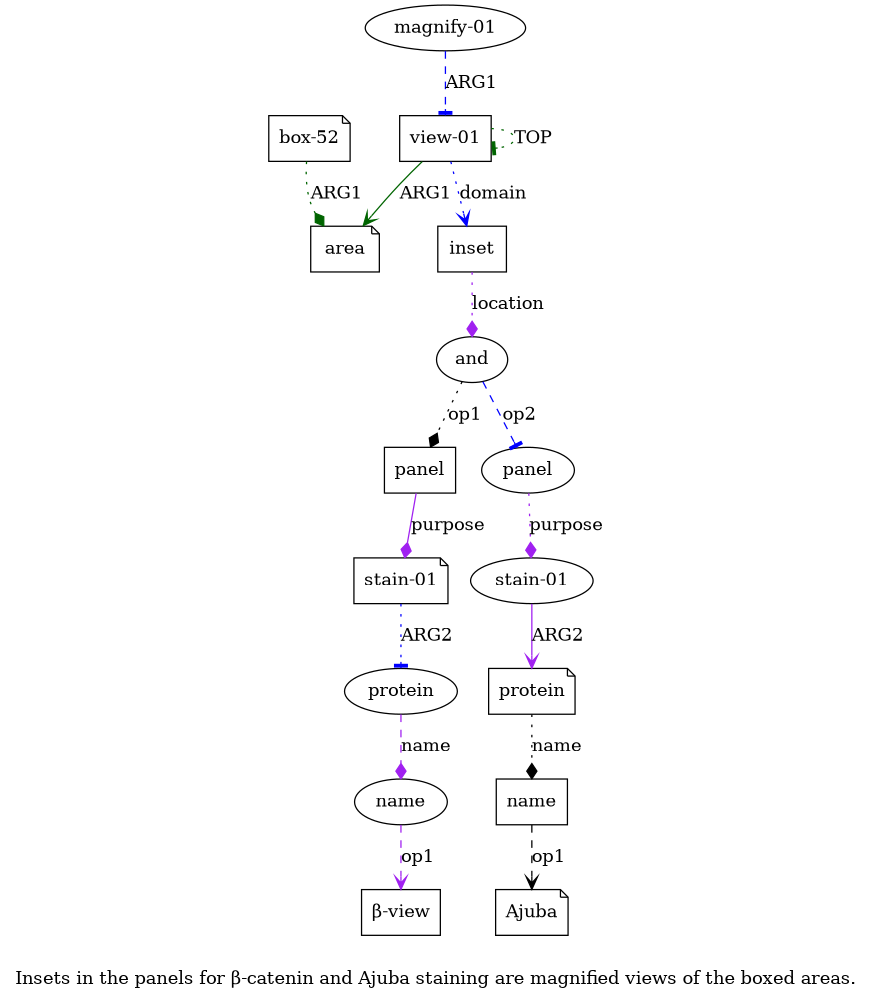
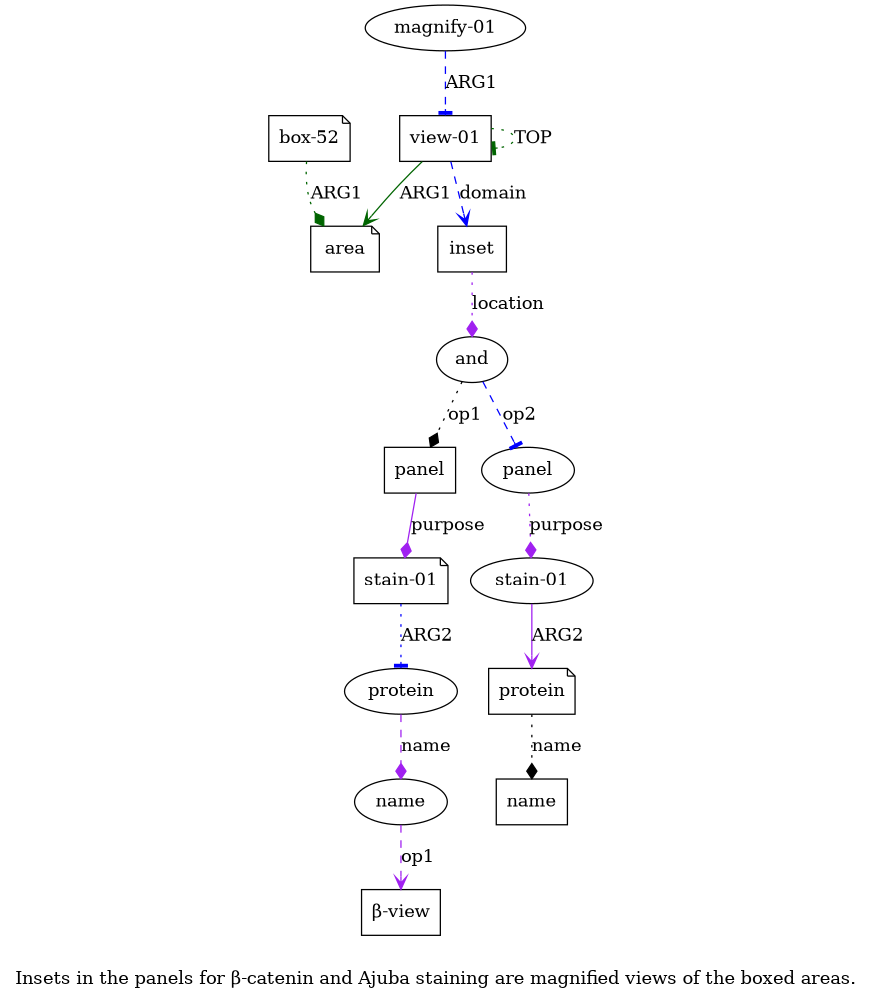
edge "view-01" -> "inset": style dotted -> dashed
node "Ajuba": removed
